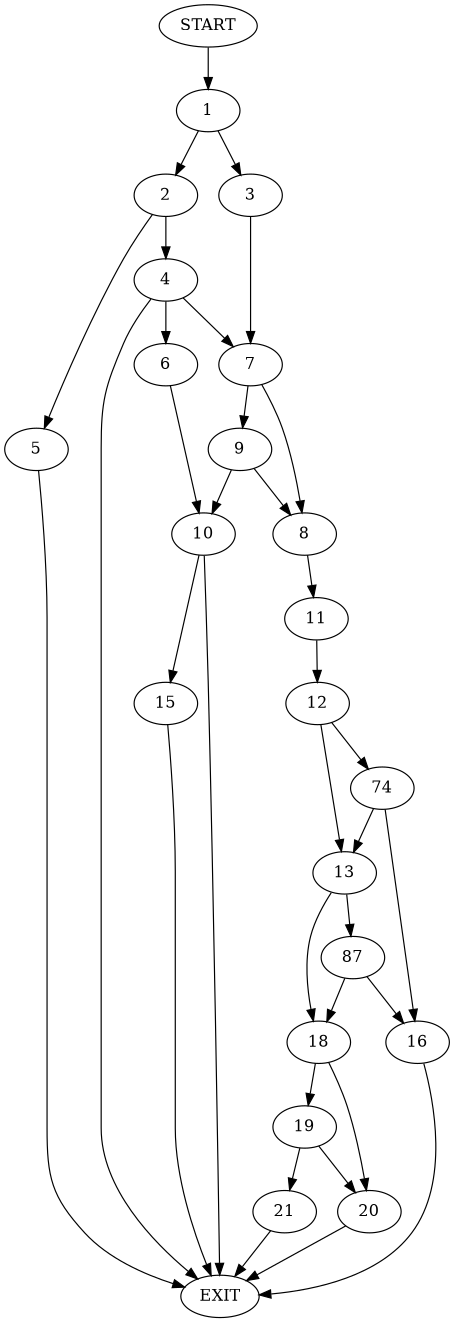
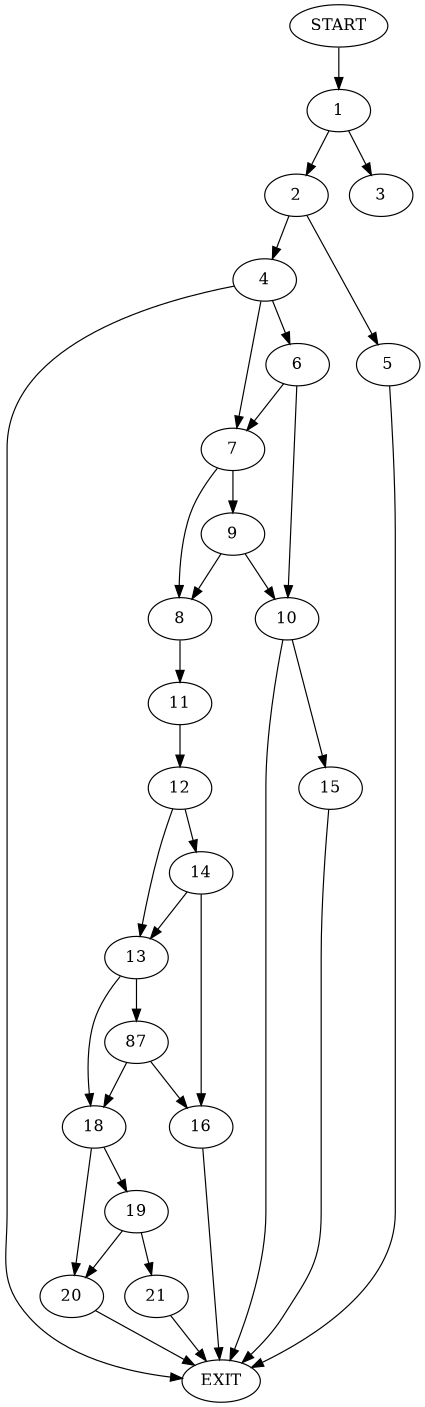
edge "3" -> "7": now "6" -> "7"
node "74": label "74" -> "14"
